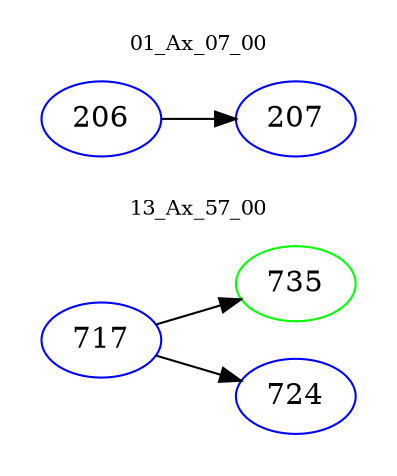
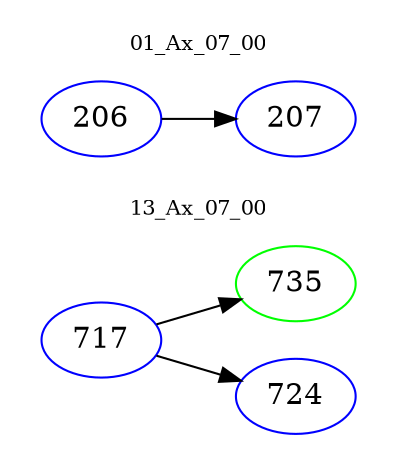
cluster "13_Ax_57_00": label "13_Ax_57_00" -> "13_Ax_07_00"
